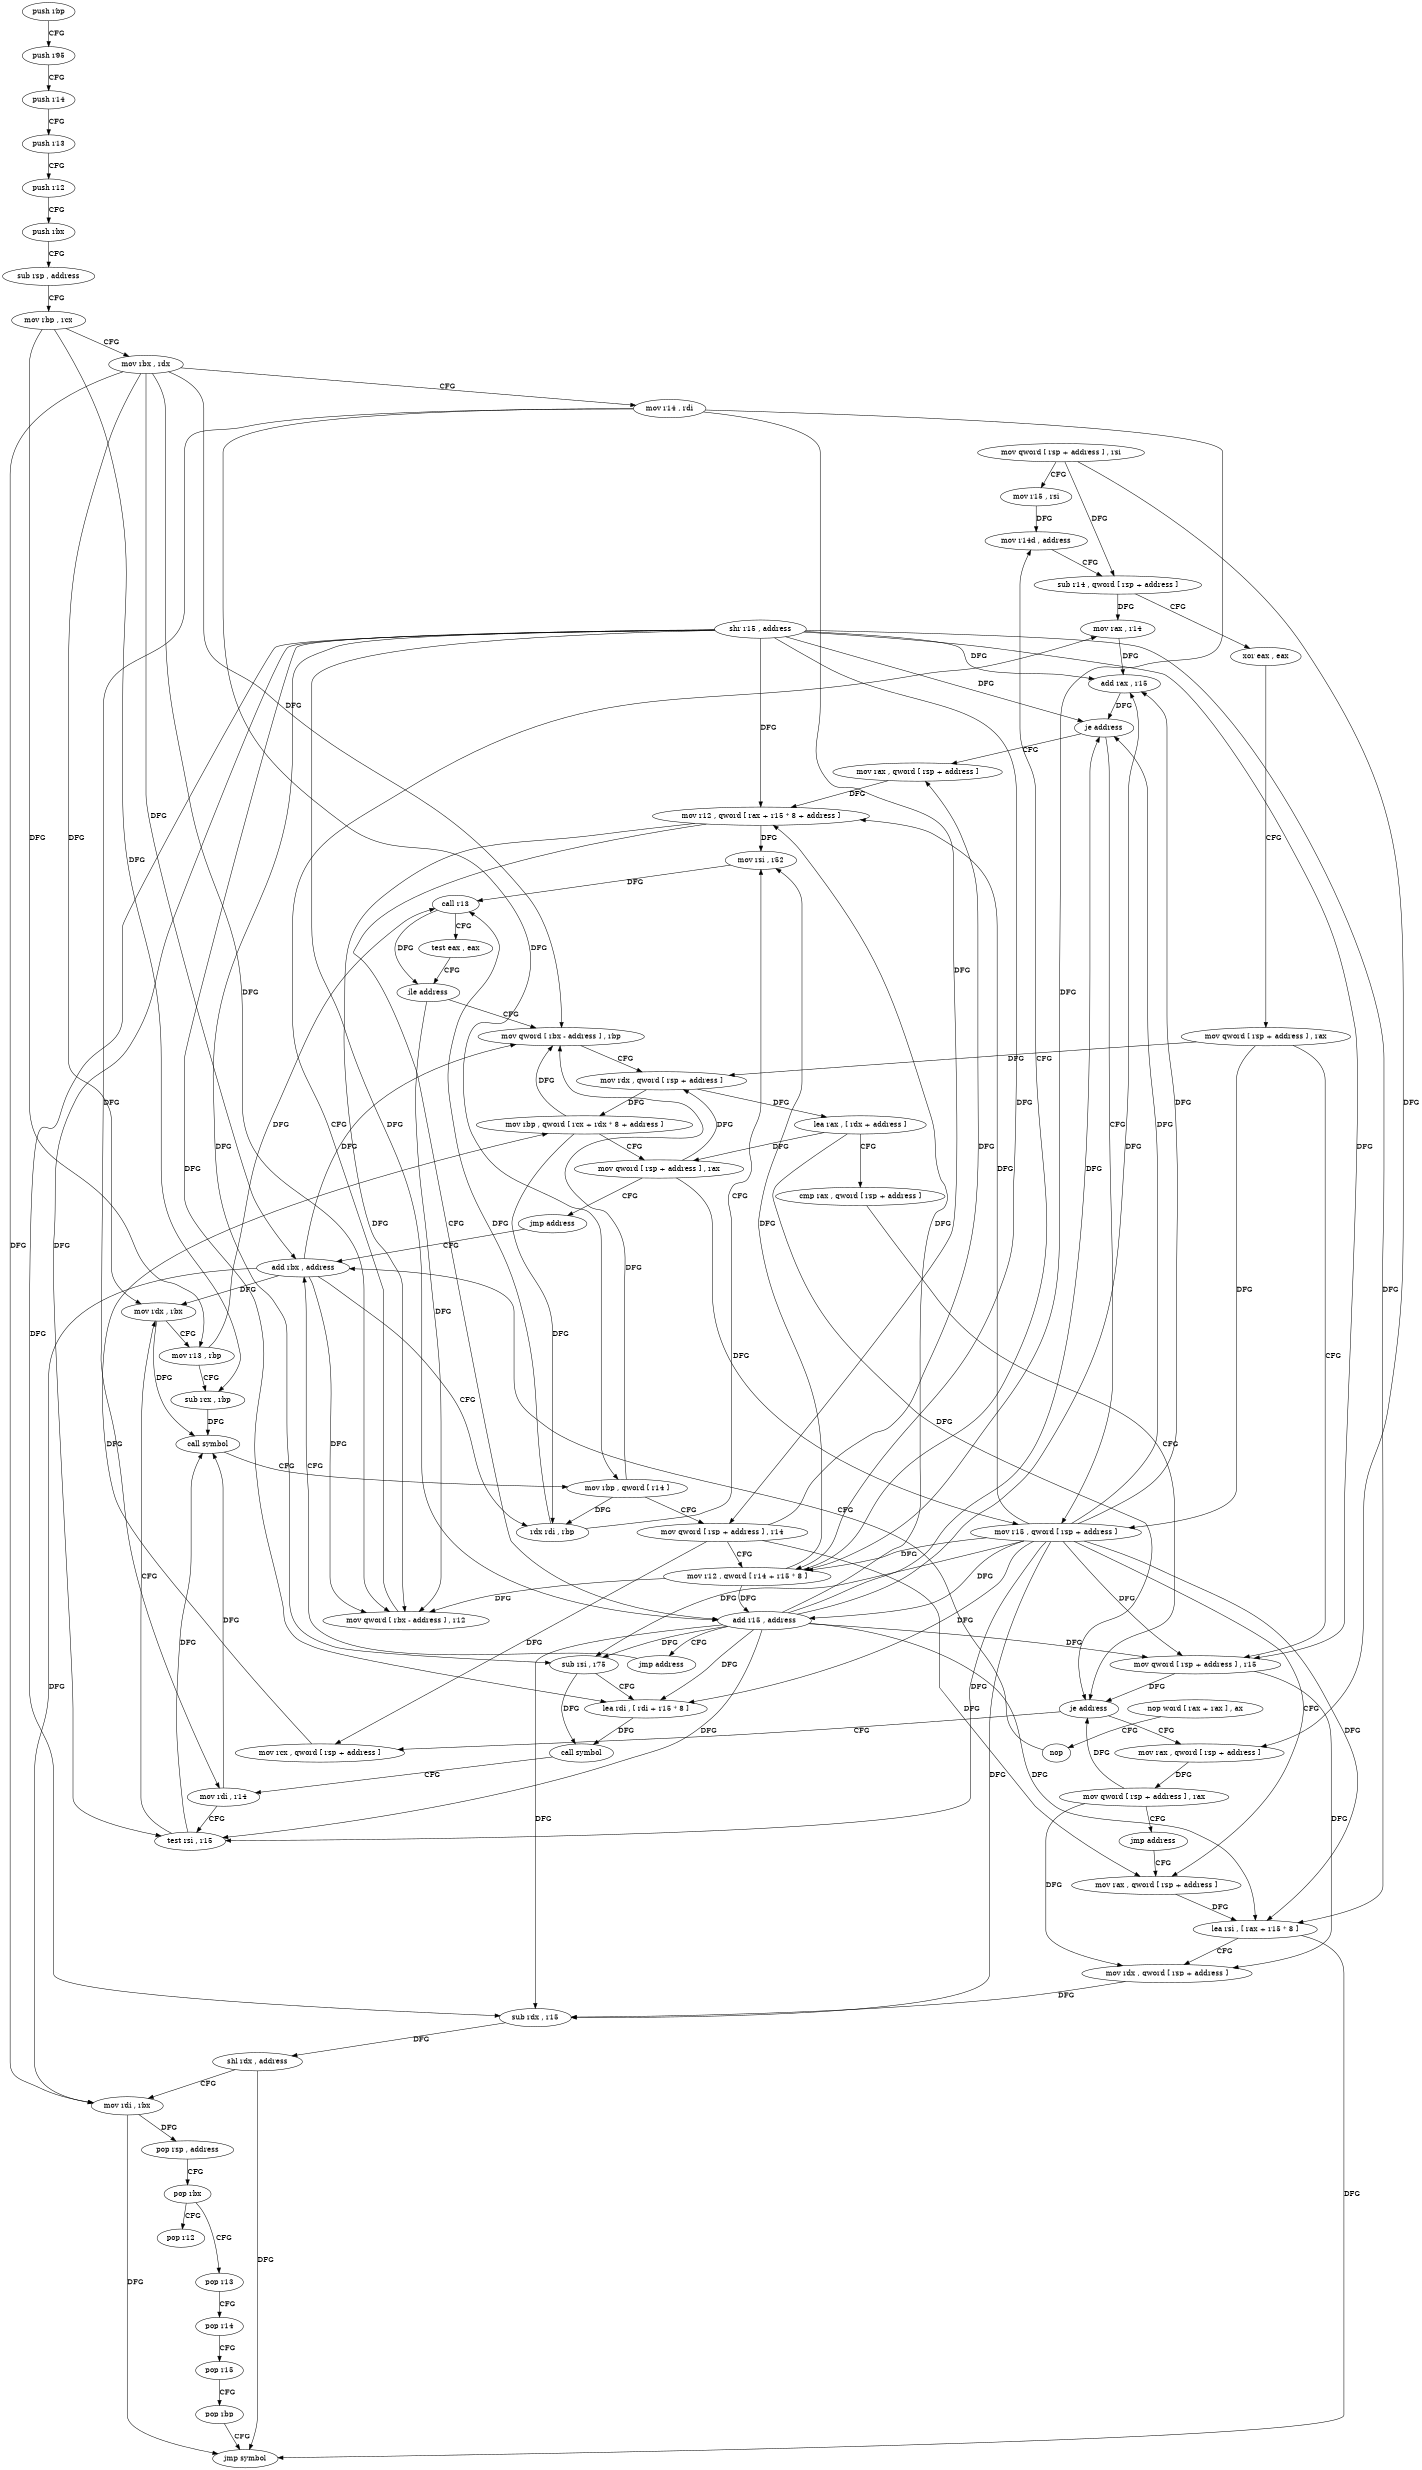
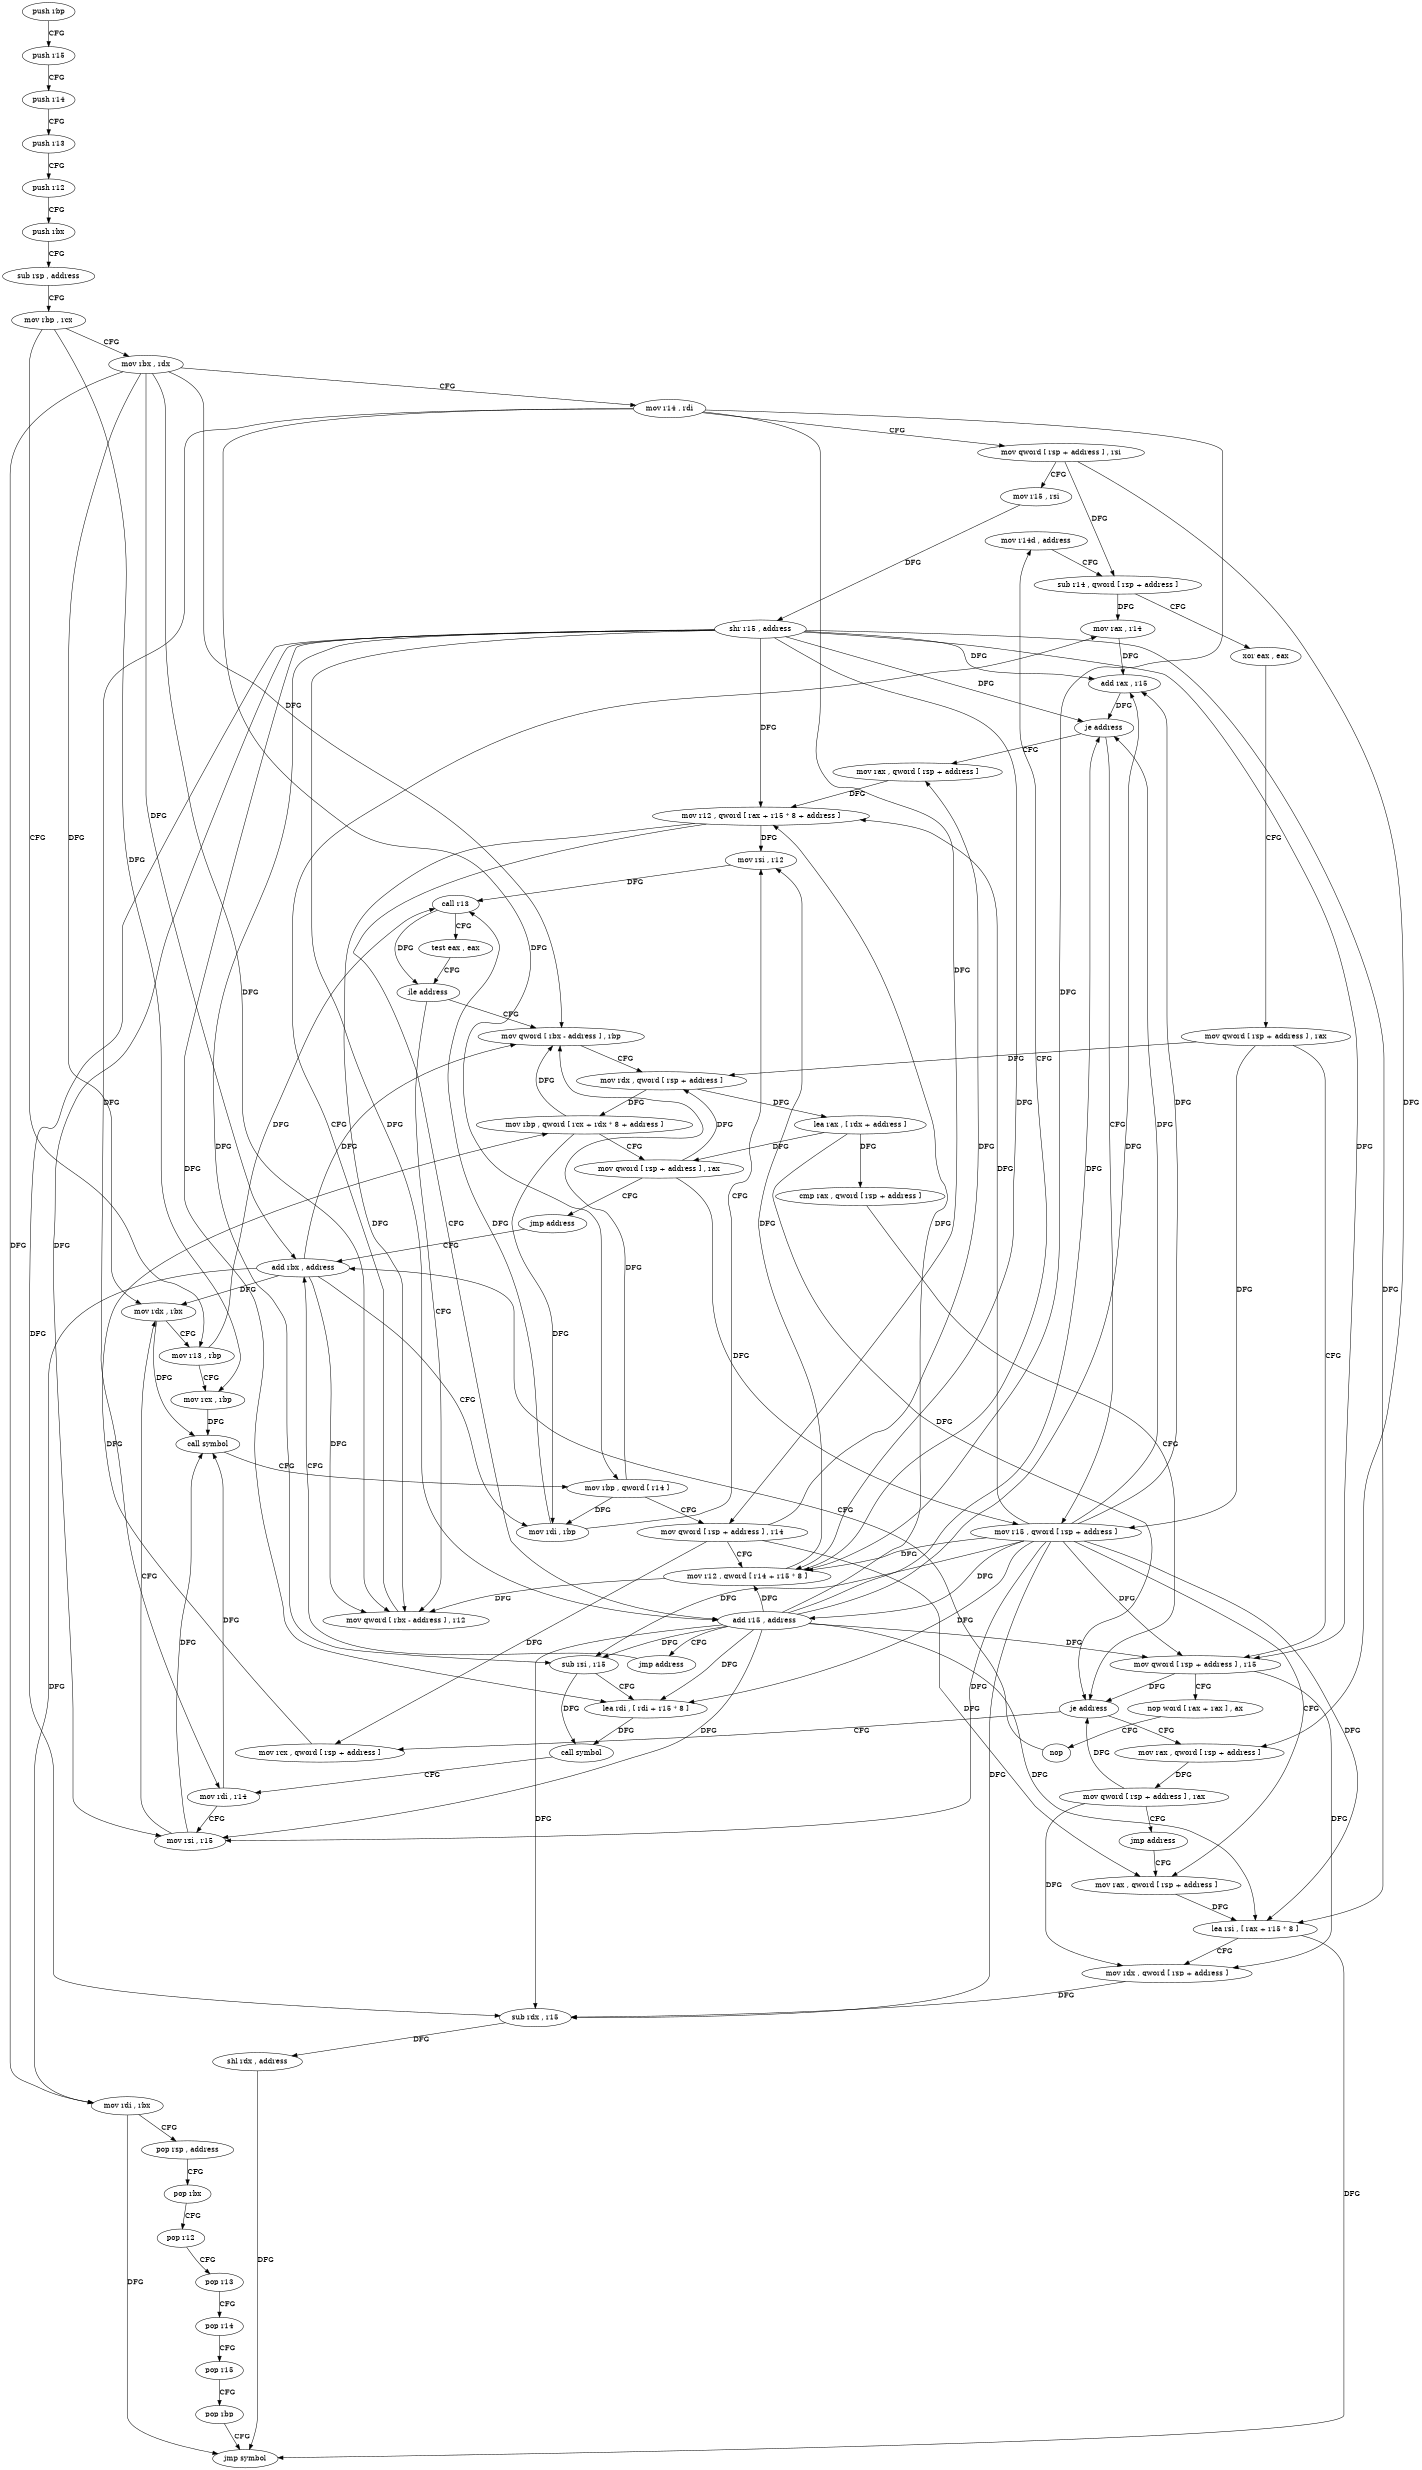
node "push r95": label "push r95" -> "push r15"
edge "mov r14 , rdi" -> "mov qword [ rsp + address ] , rsi": added, label "CFG"
edge "mov r15 , rsi" -> "mov r14d , address": now "mov r15 , rsi" -> "shr r15 , address"
edge "mov rbp , rcx" -> "mov r13 , rbp": label "DFG" -> "CFG"
node "mov rsi , r52": label "mov rsi , r52" -> "mov rsi , r12"
edge "lea rax , [ rdx + address ]" -> "cmp rax , qword [ rsp + address ]": label "CFG" -> "DFG"
edge "jle address" -> "mov qword [ rbx - address ] , r12": label "DFG" -> "CFG"
node "sub rcx , rbp": label "sub rcx , rbp" -> "mov rcx , rbp"
node "rdx rdi , rbp": label "rdx rdi , rbp" -> "mov rdi , rbp"
edge "mov r12 , qword [ r14 + r15 * 8 ]" -> "add r15 , address": reversed
node "sub rsi , r75": label "sub rsi , r75" -> "sub rsi , r15"
edge "mov qword [ rsp + address ] , r15" -> "nop word [ rax + rax ] , ax": added, label "CFG"
node "test rsi , r15": label "test rsi , r15" -> "mov rsi , r15"
edge "shl rdx , address" -> "mov rdi , rbx": removed, label "CFG"
edge "mov rdi , rbx" -> "pop rsp , address": label "DFG" -> "CFG"
edge "pop rbx" -> "pop r13": now "pop r12" -> "pop r13"
